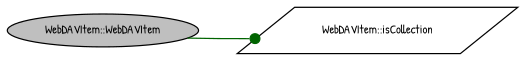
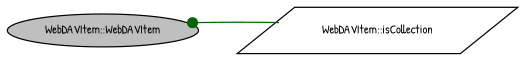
edge "WebDAVItem::WebDAVItem" -> "WebDAVItem::isCollection": reversed
